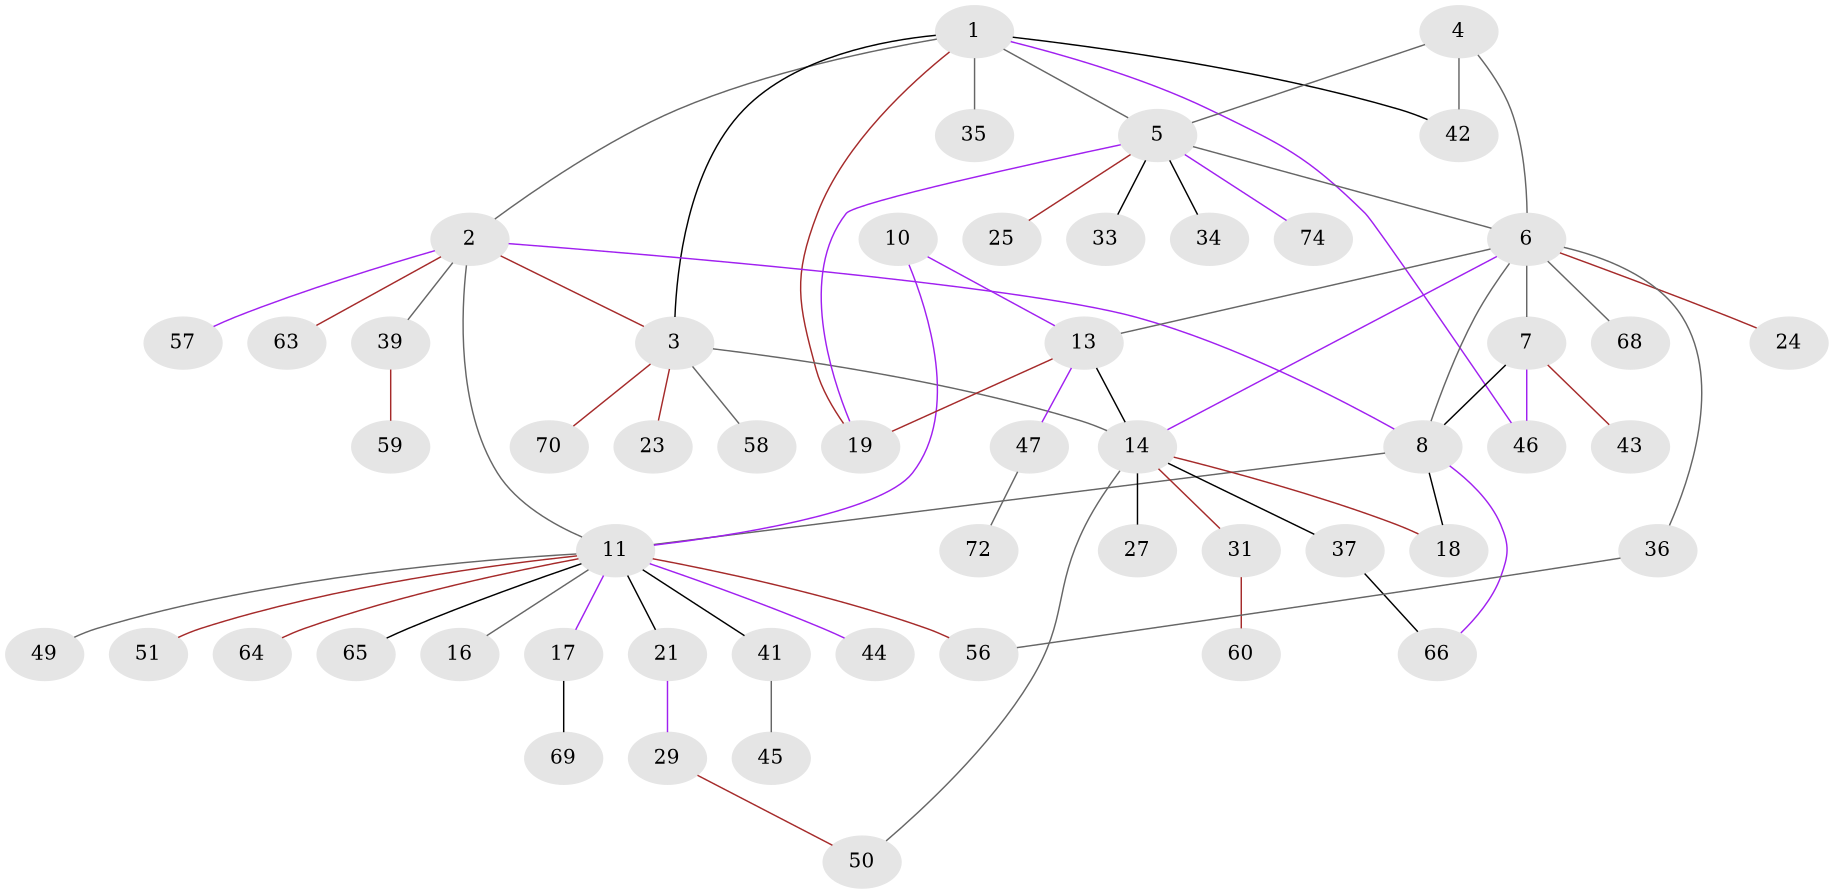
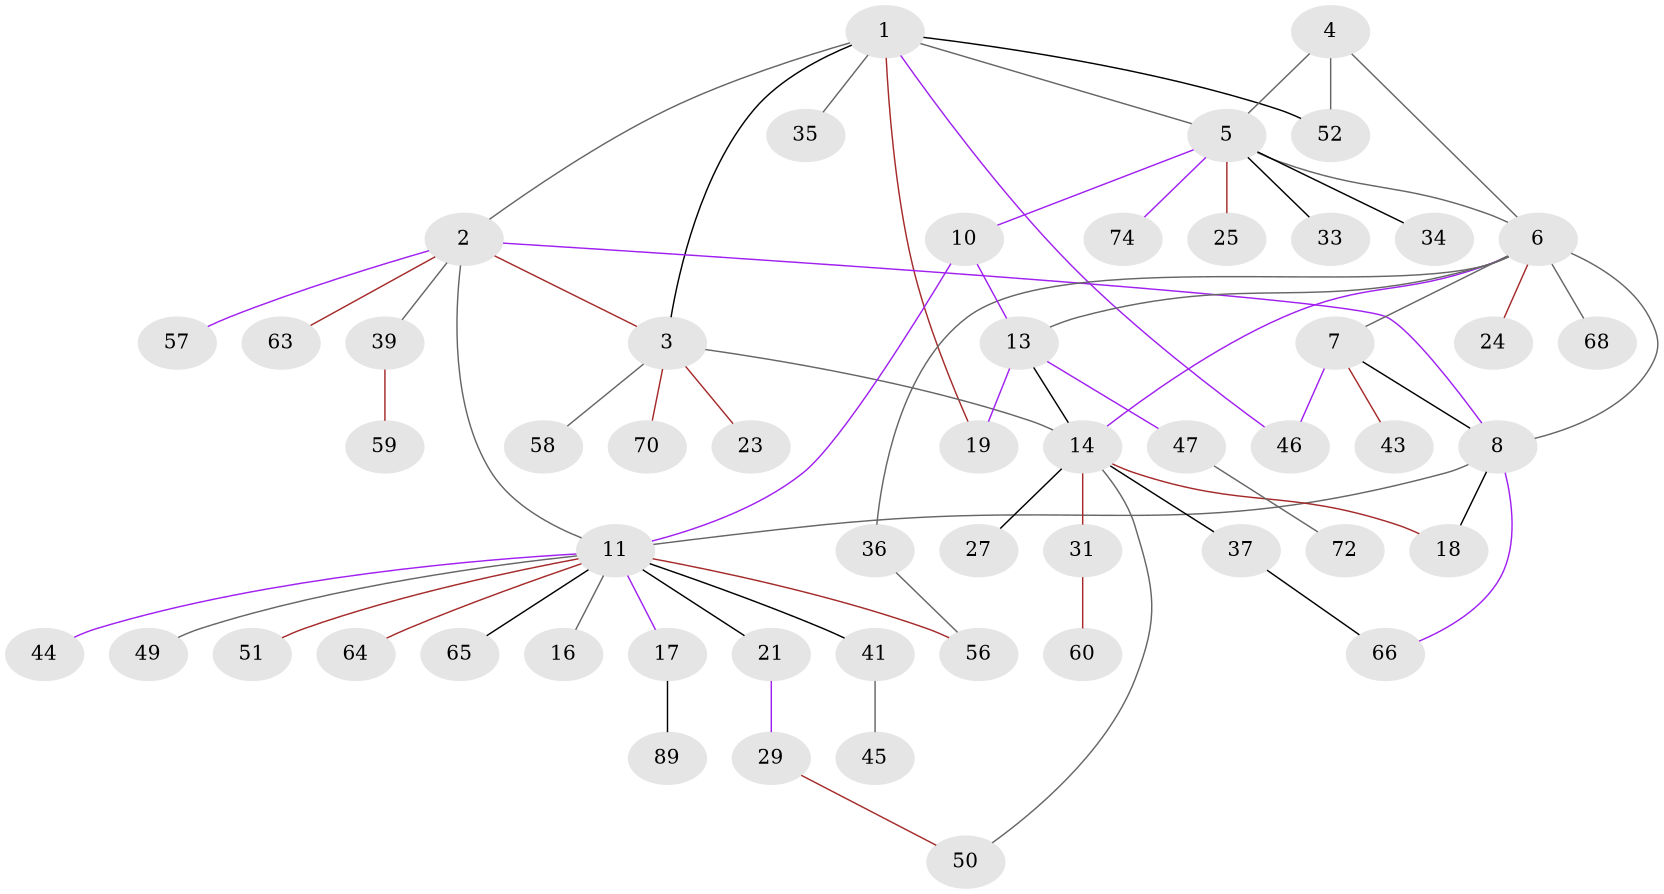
node "42": label "42" -> "52"
edge "5" -- "19": now "5" -- "10"
edge "13" -- "19": color brown -> purple
node "69": label "69" -> "89"
